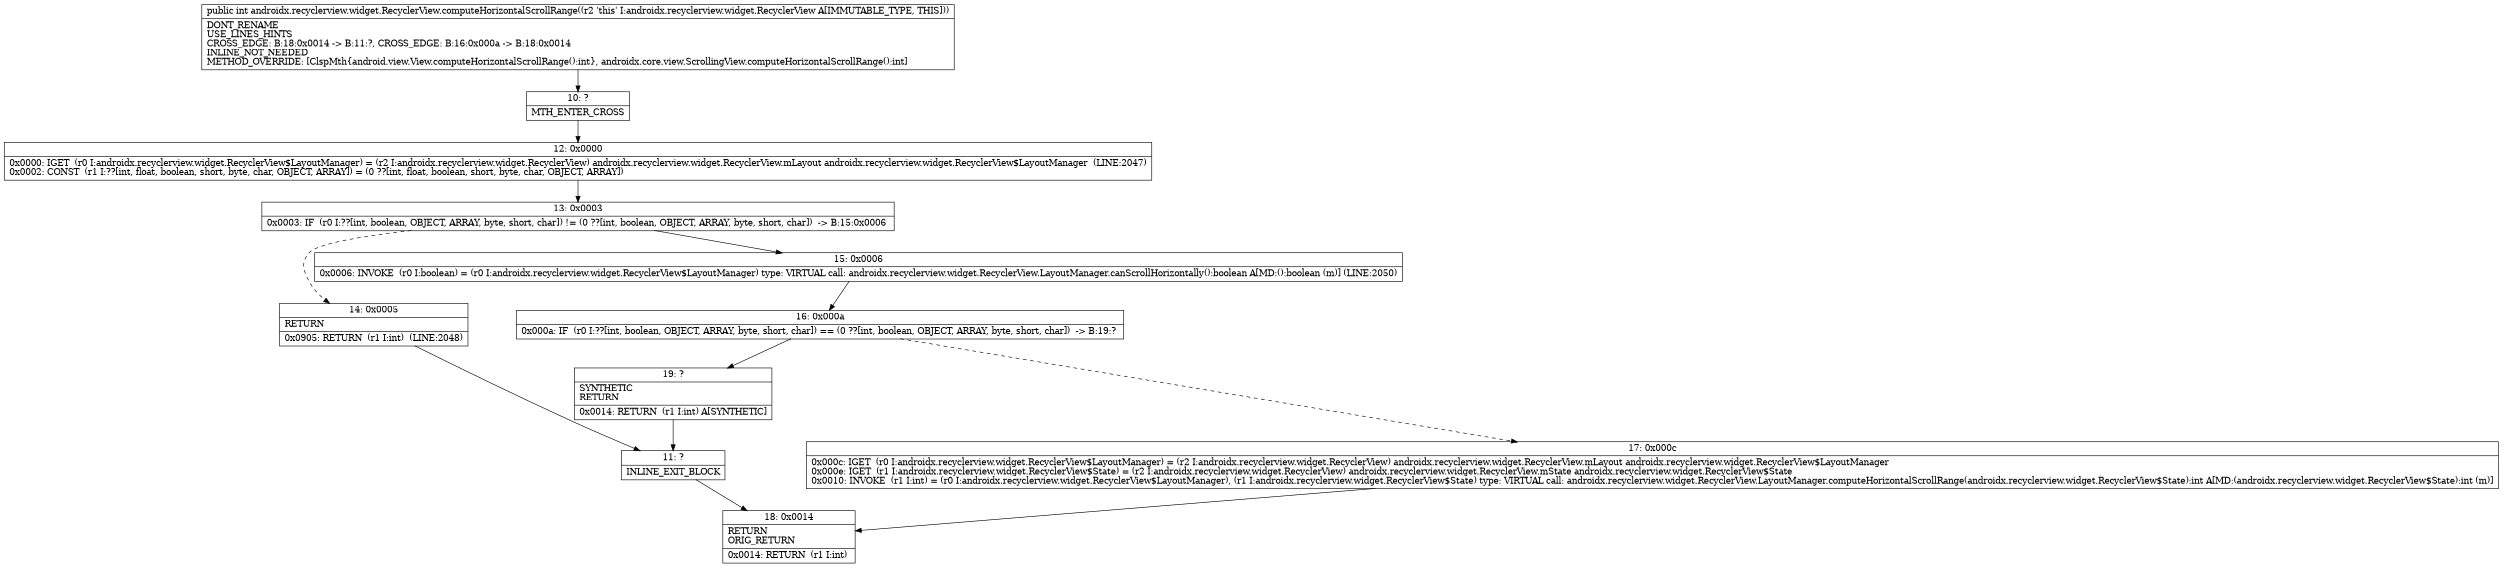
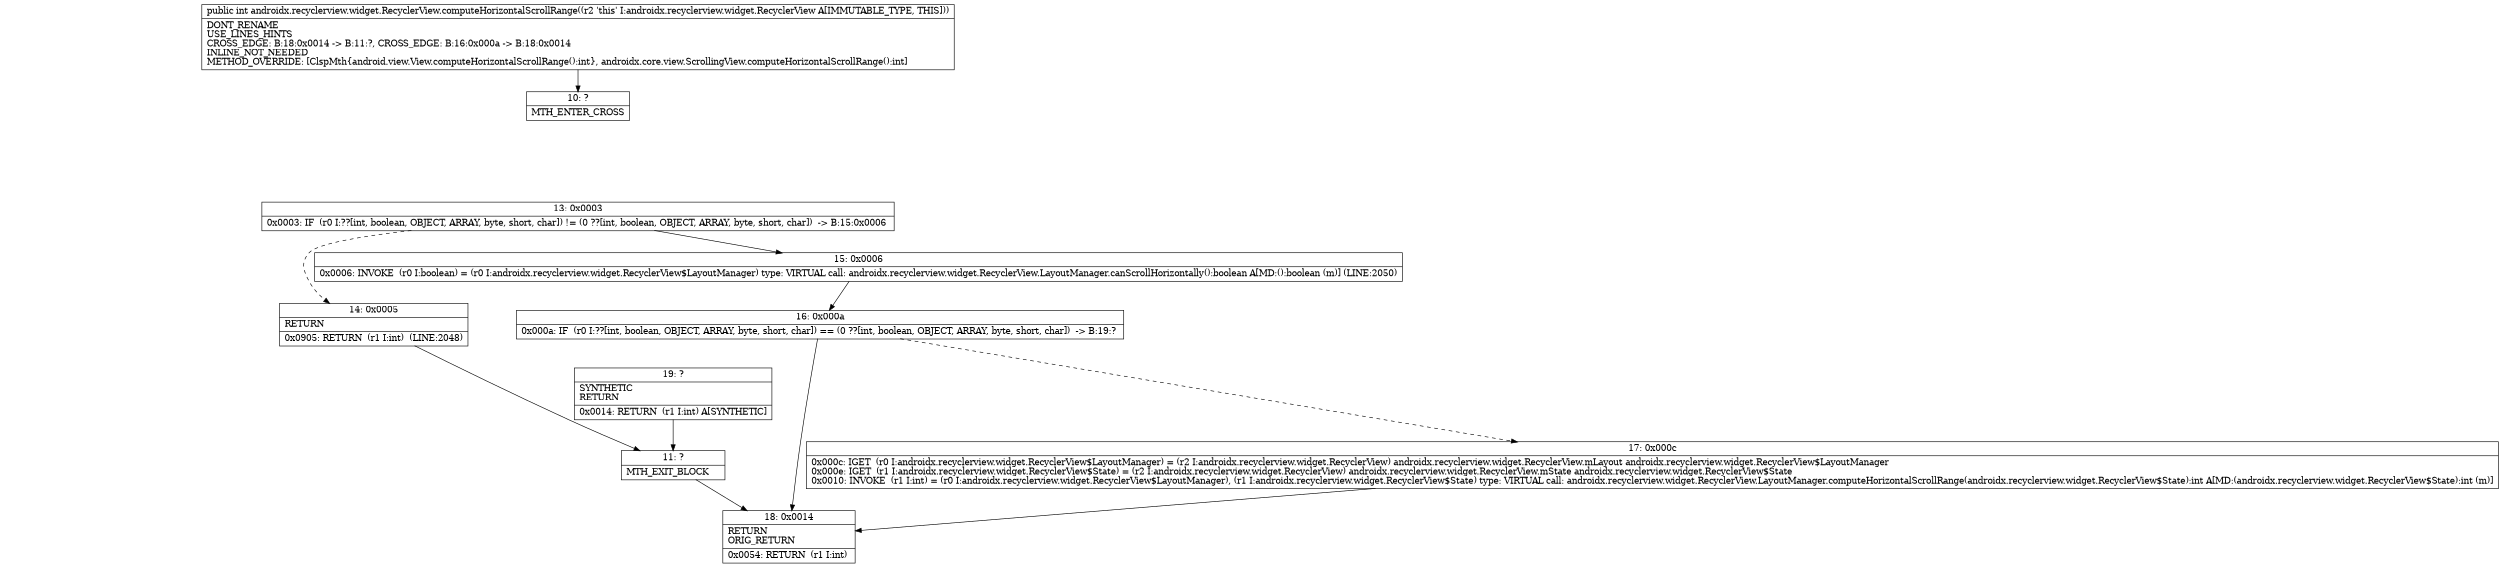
node "12: 0x0000": removed
edge "16: 0x000a" -> "19: ?": now "16: 0x000a" -> "18: 0x0014"
node "11: ?": text "INLINE_EXIT_BLOCK" -> "MTH_EXIT_BLOCK"
node "18: 0x0014": text "0x0014: RETURN  (r1 I:int)" -> "0x0054: RETURN  (r1 I:int)"
